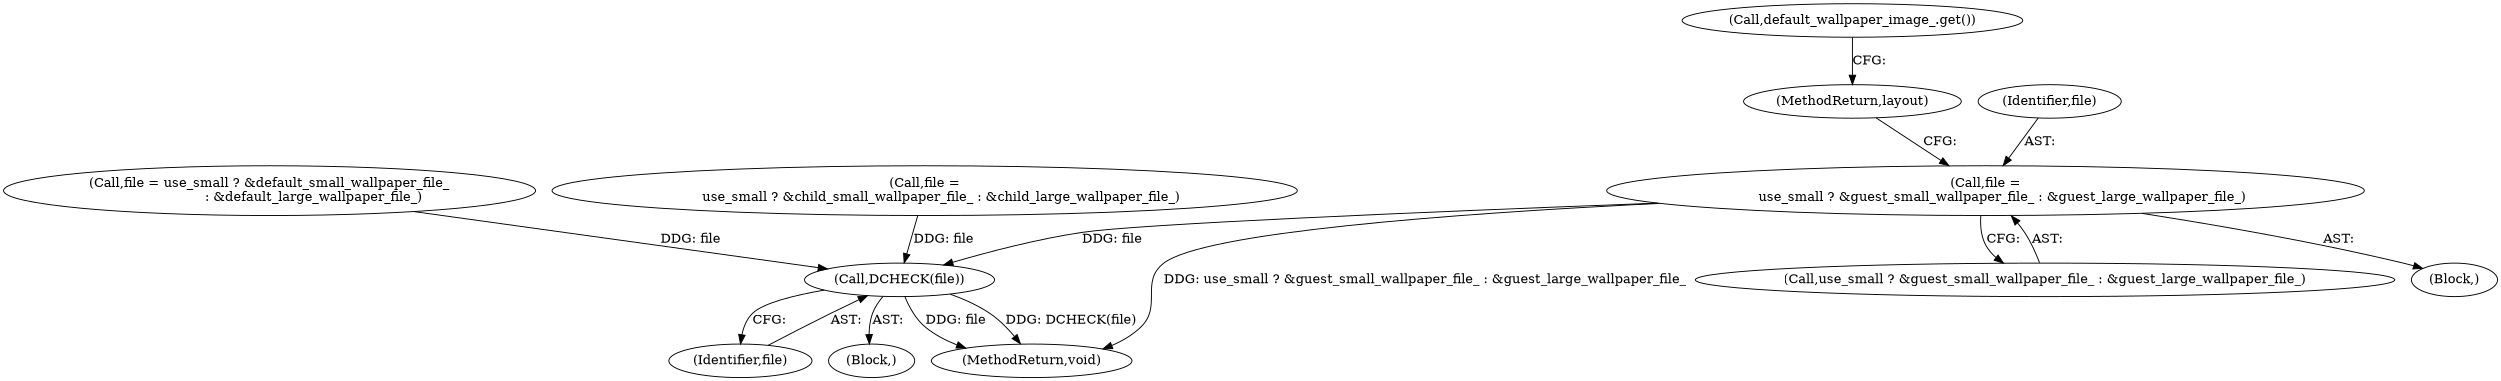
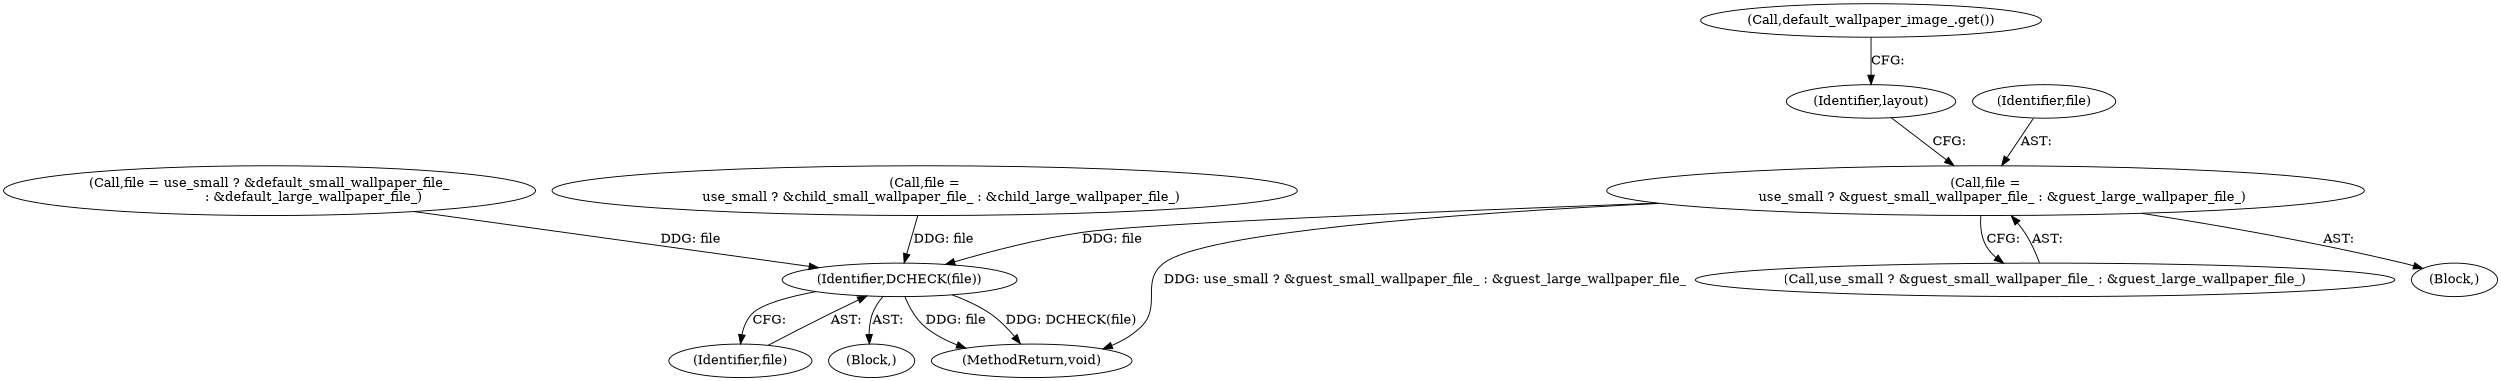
node "(MethodReturn,layout)": label "(MethodReturn,layout)" -> "(Identifier,layout)"
node "(Call,DCHECK(file))": label "(Call,DCHECK(file))" -> "(Identifier,DCHECK(file))"
